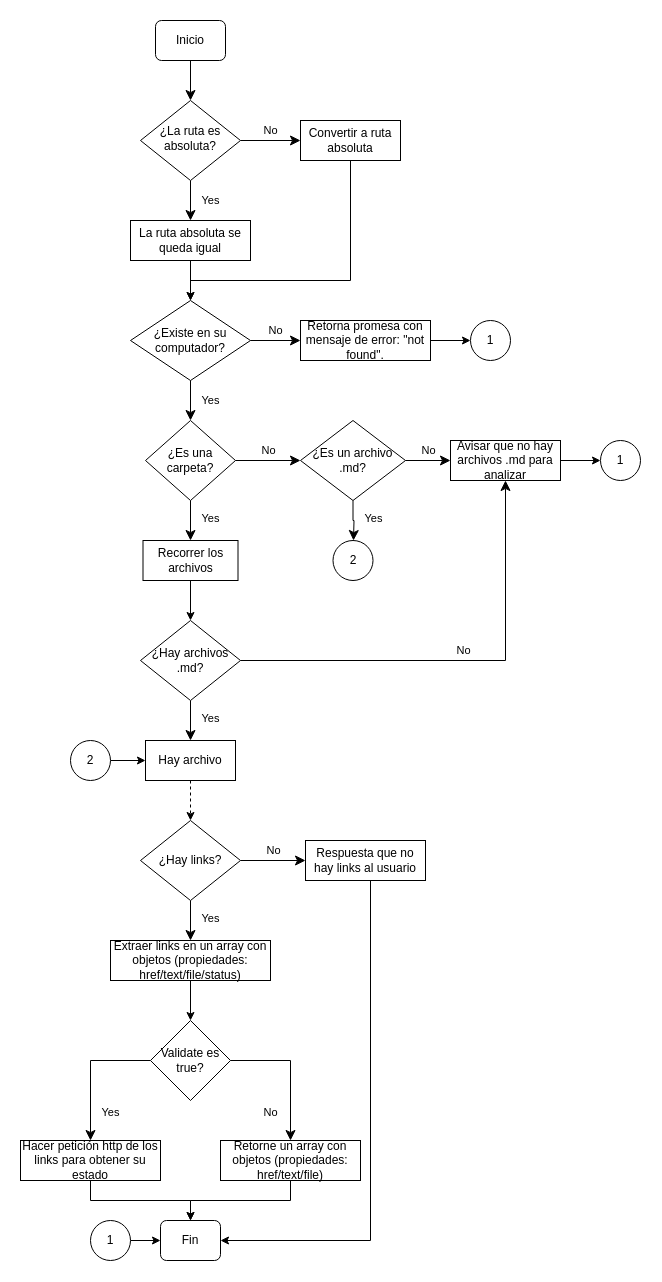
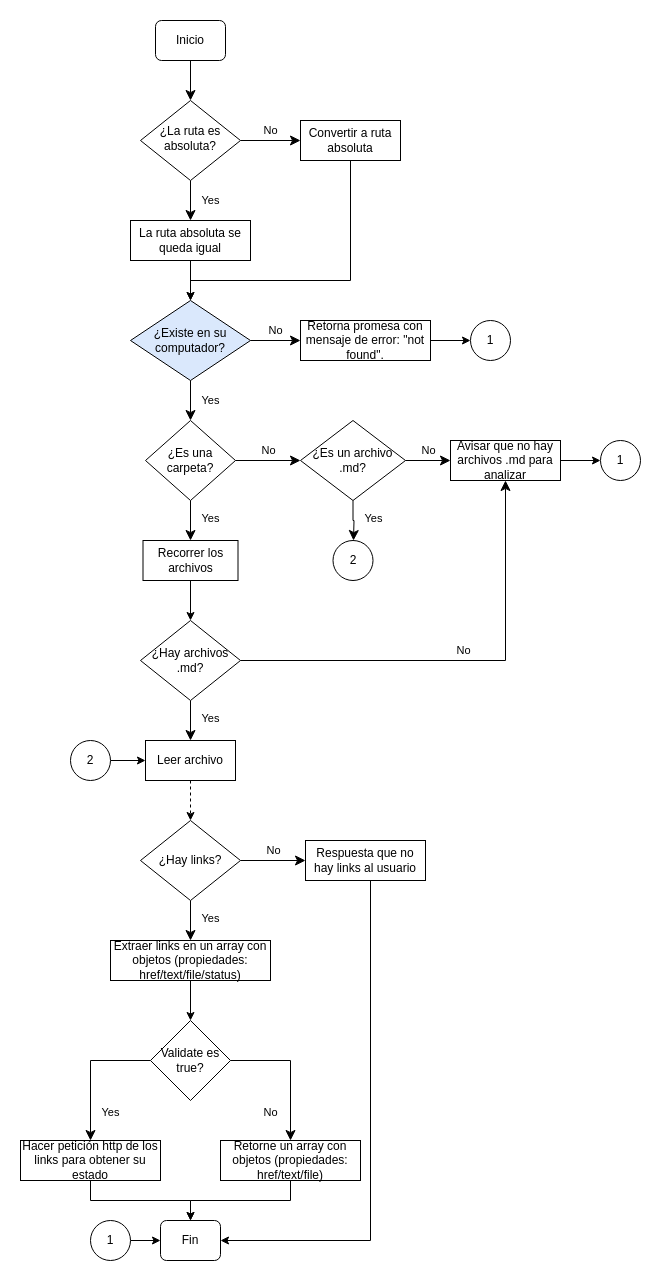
node "¿Existe en su computador?": fillcolor #ffffff -> #dae8fc
node "Hay archivo": label "Hay archivo" -> "Leer archivo"
